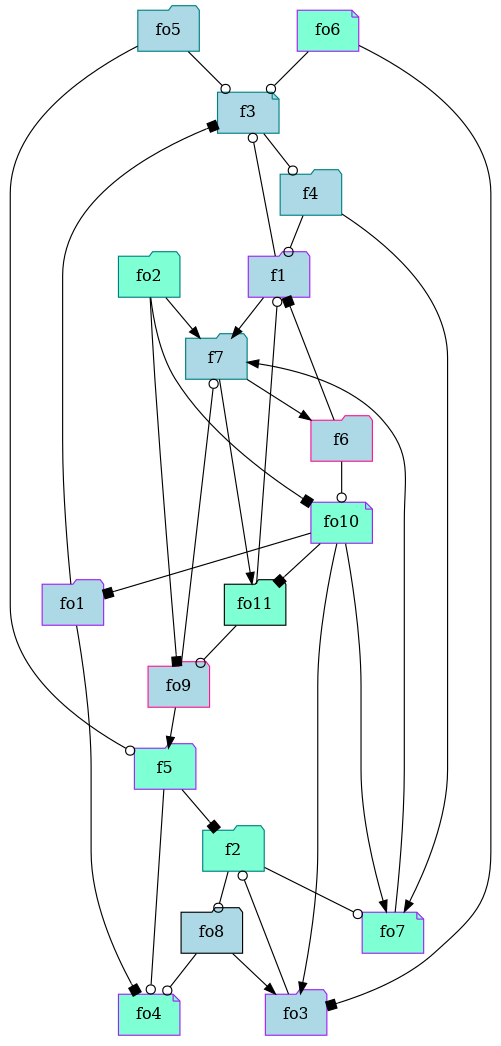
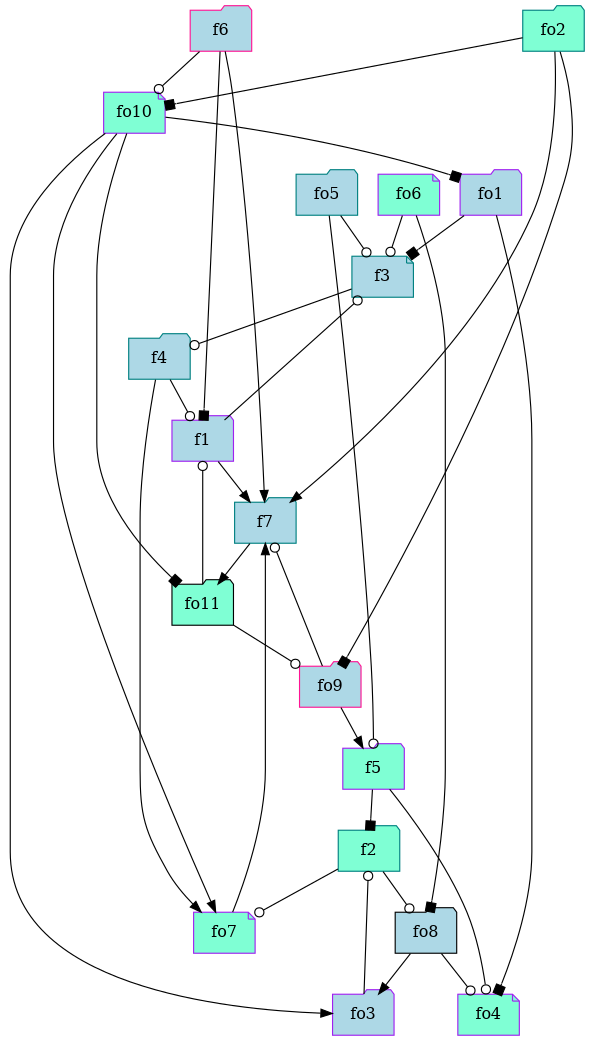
edge "f7" -> "f6": reversed
edge "fo6" -> "fo3": now "fo6" -> "fo8"
